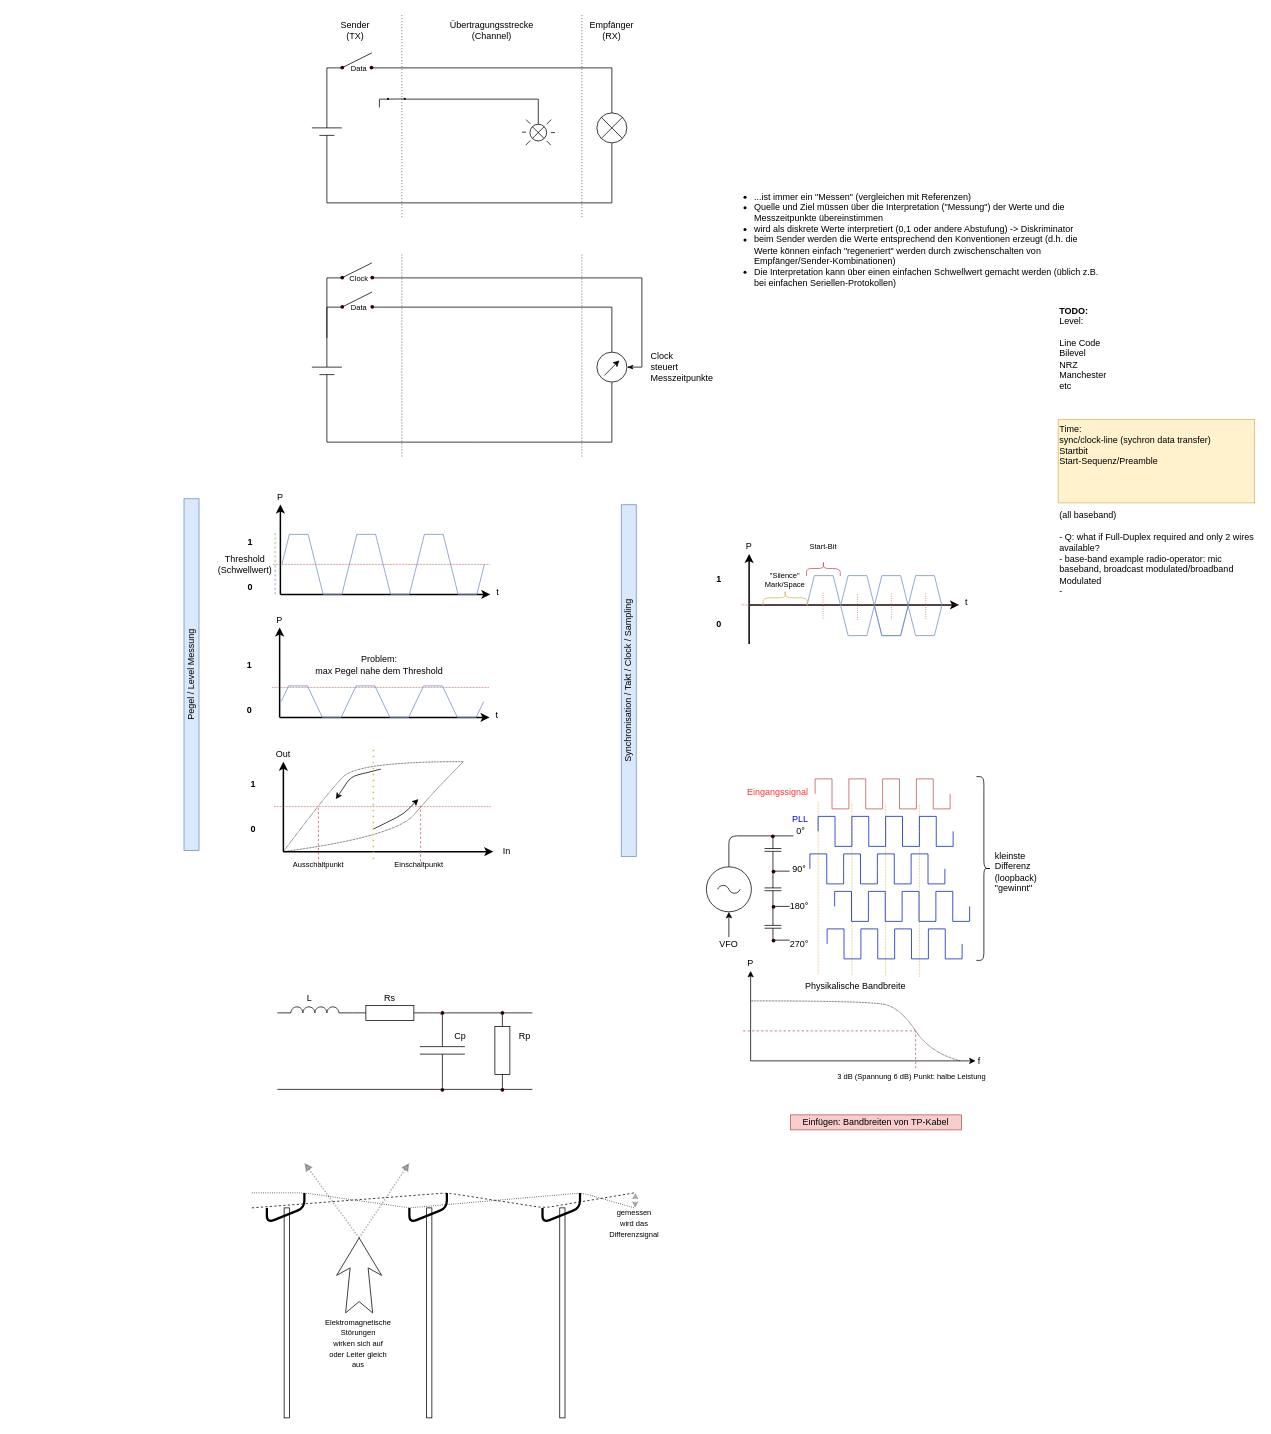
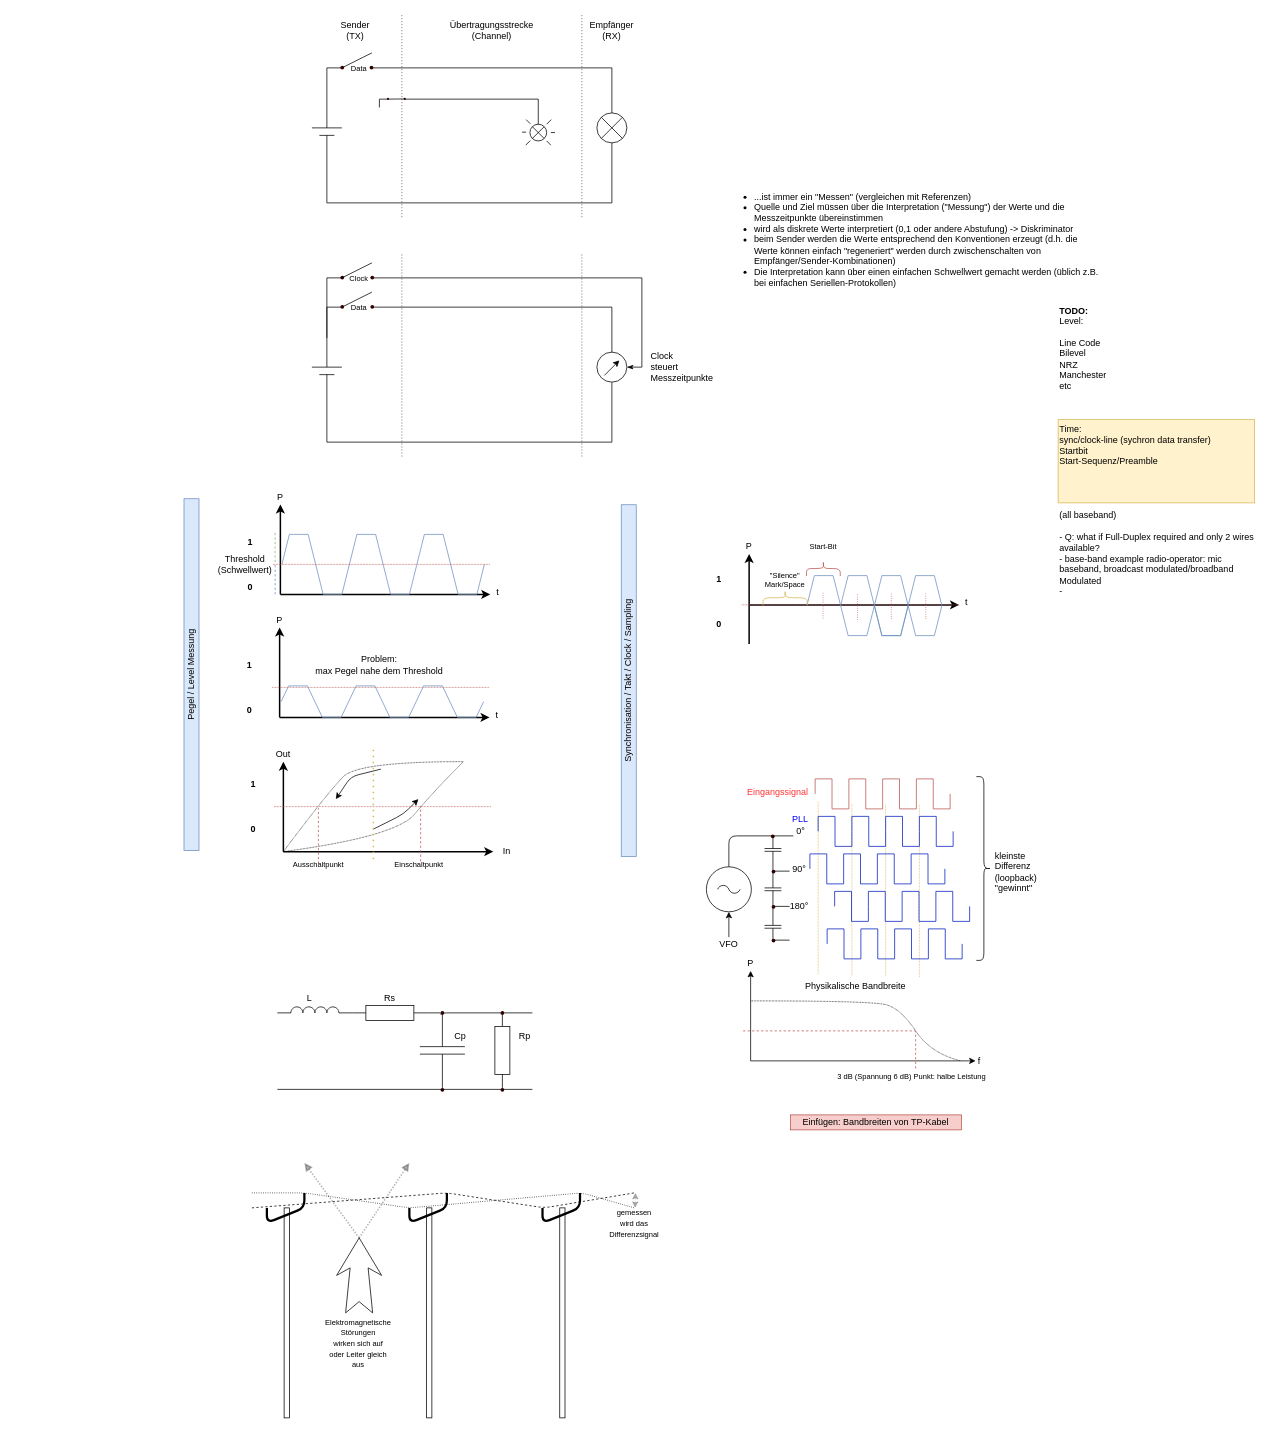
node "270°": removed
